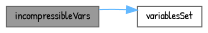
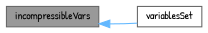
edge "incompressibleVars" -> "variablesSet": reversed
